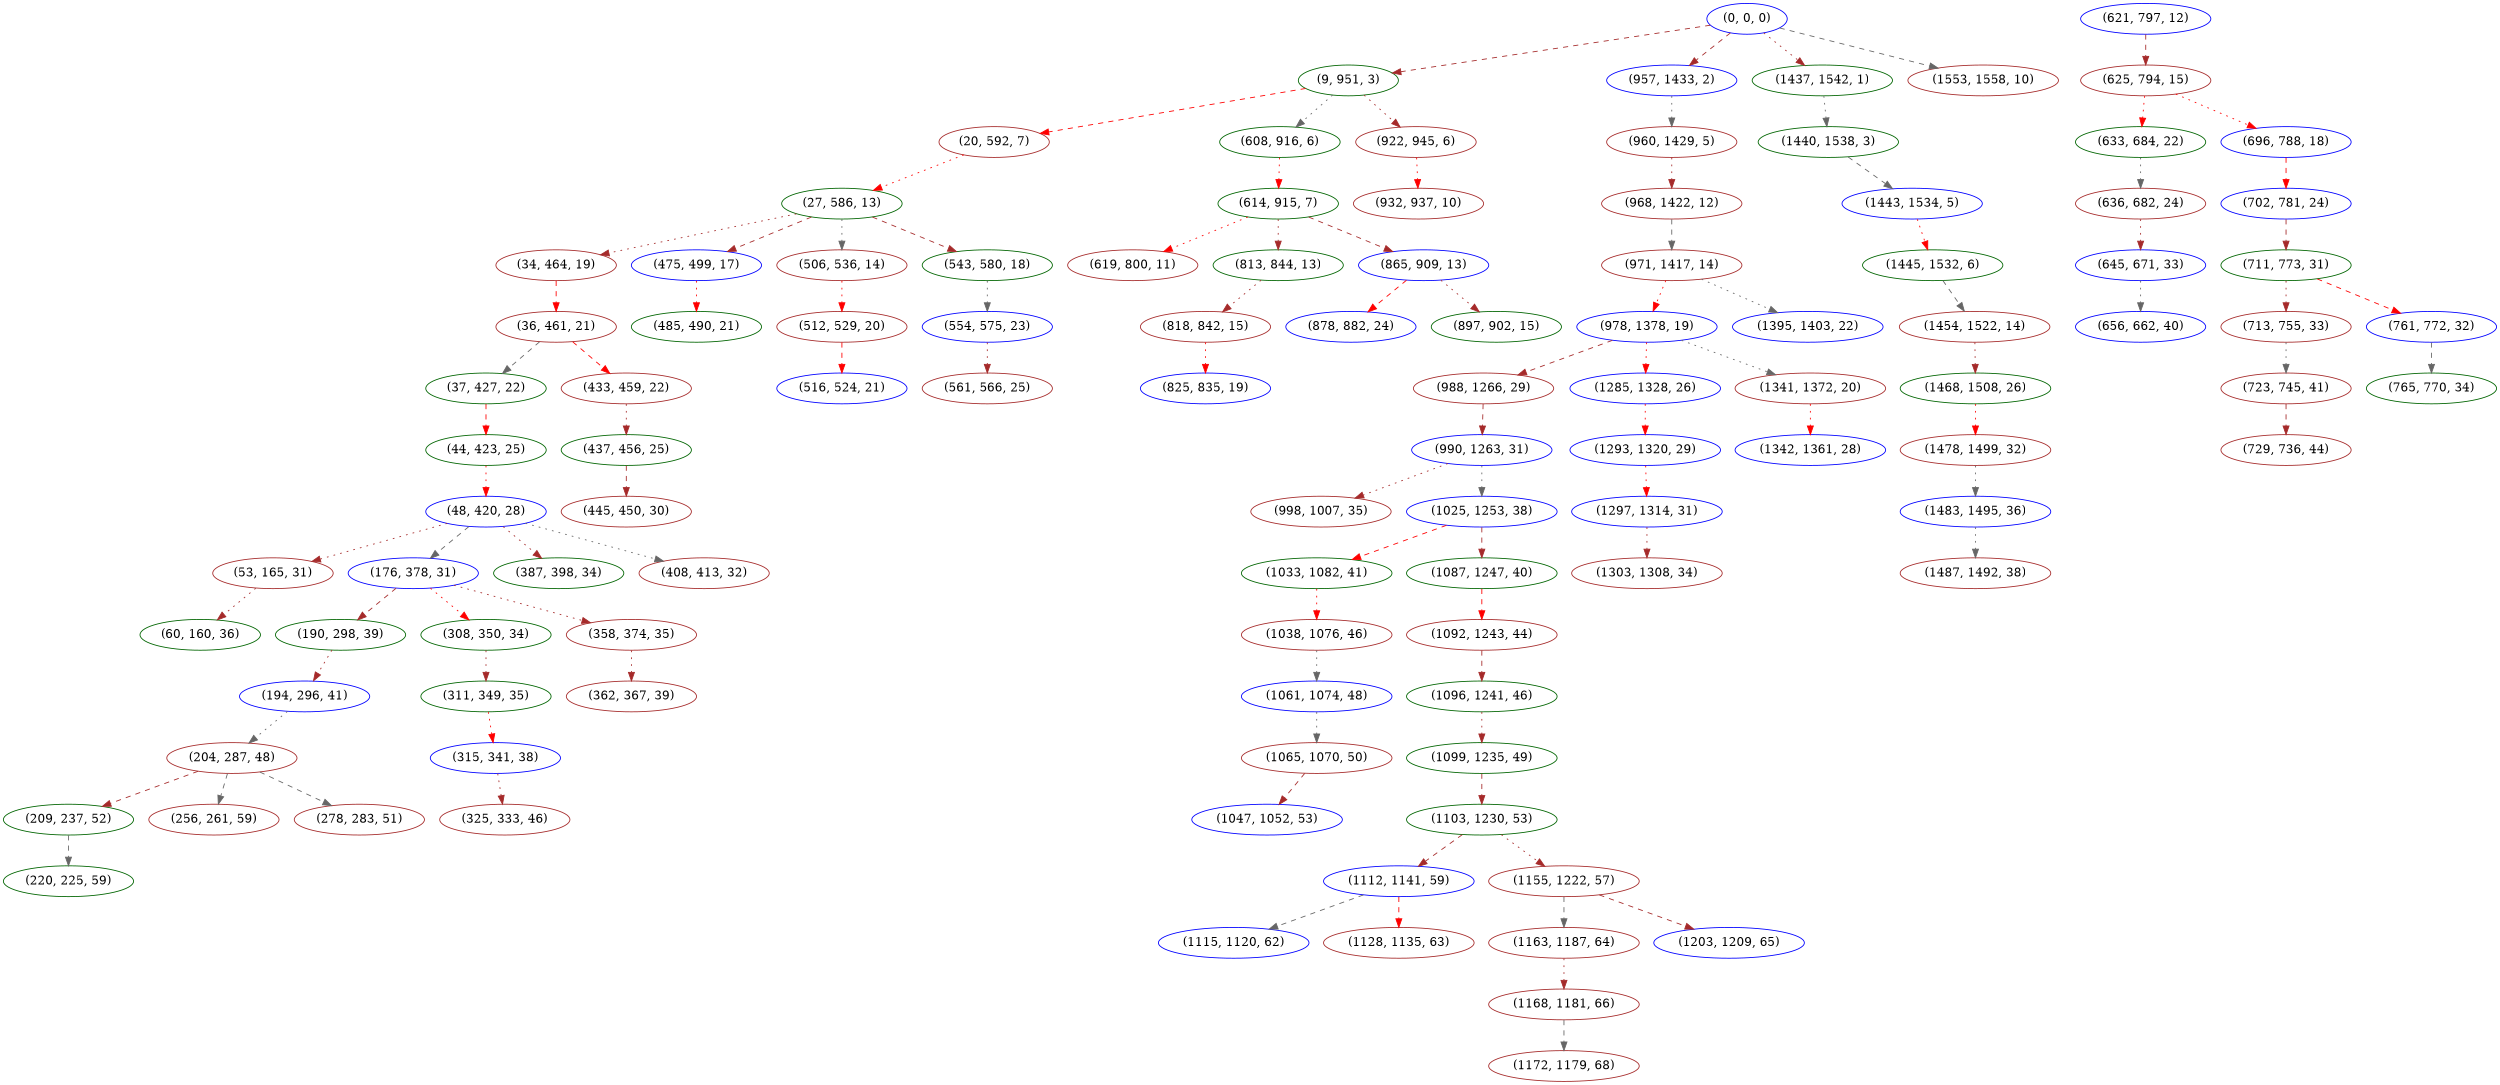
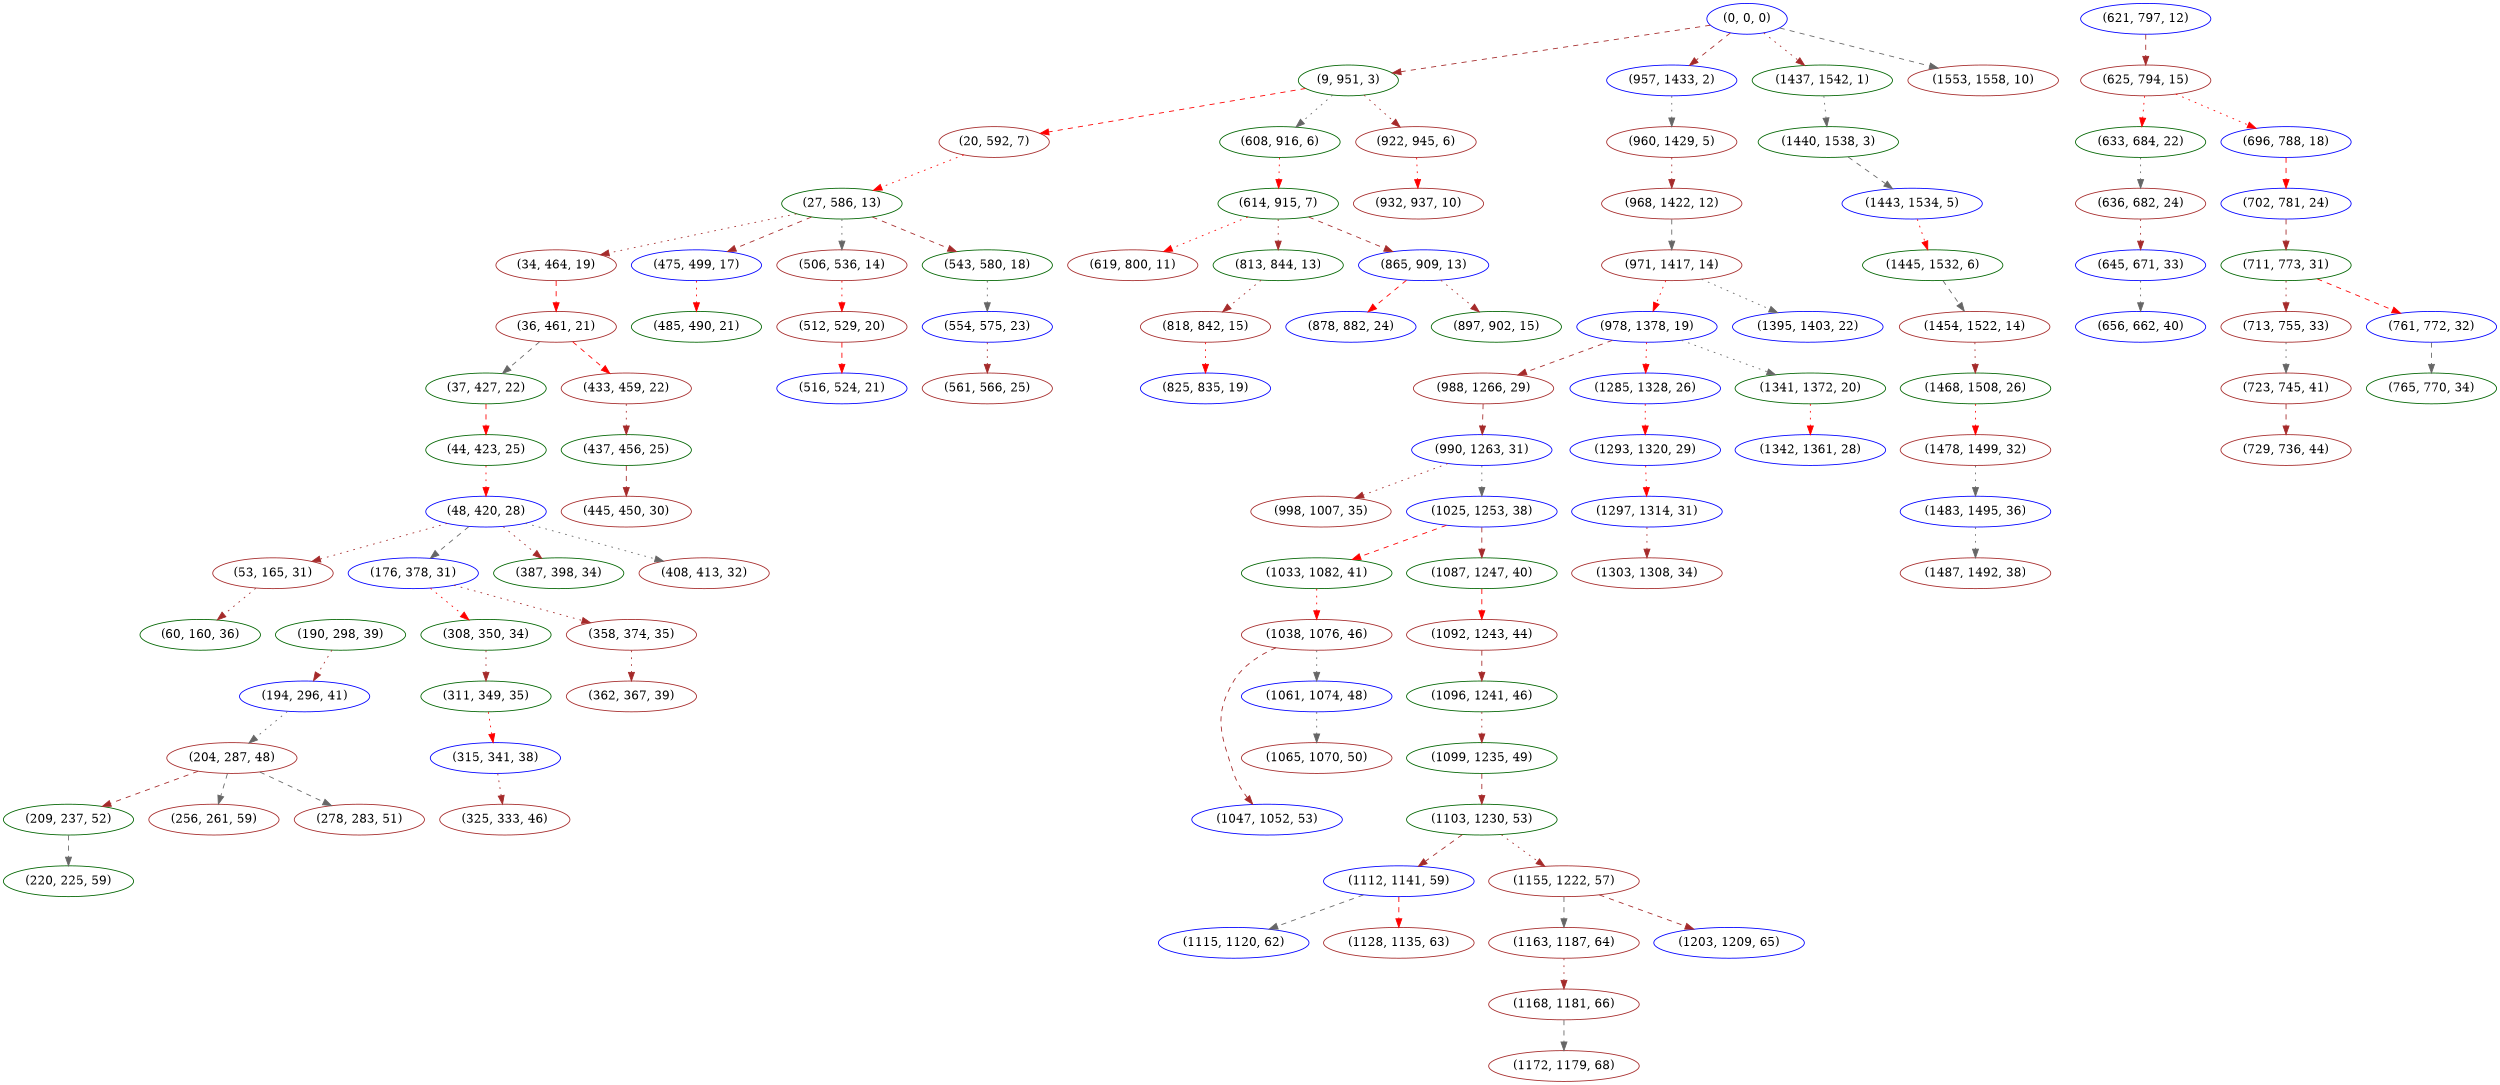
node "(1341, 1372, 20)": color brown -> darkgreen
edge "(176, 378, 31)" -> "(190, 298, 39)": removed
edge "(1065, 1070, 50)" -> "(1047, 1052, 53)": now "(1038, 1076, 46)" -> "(1047, 1052, 53)"
